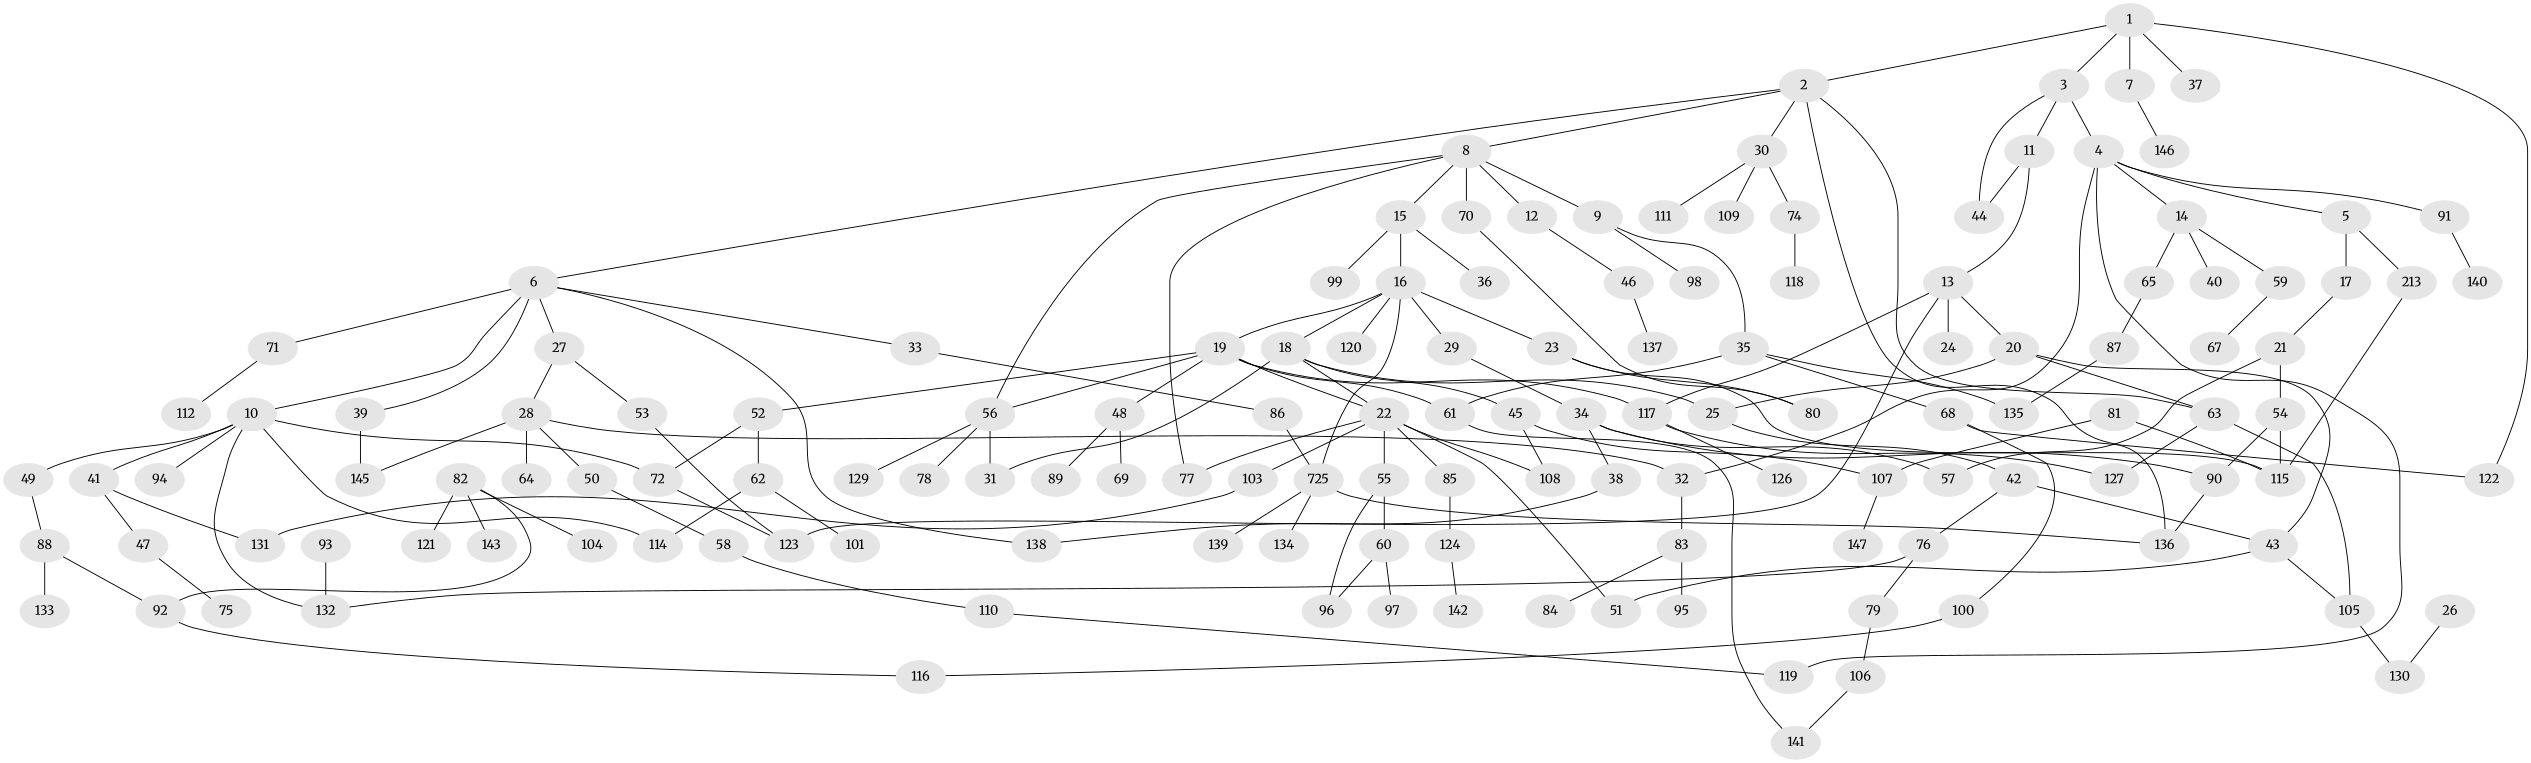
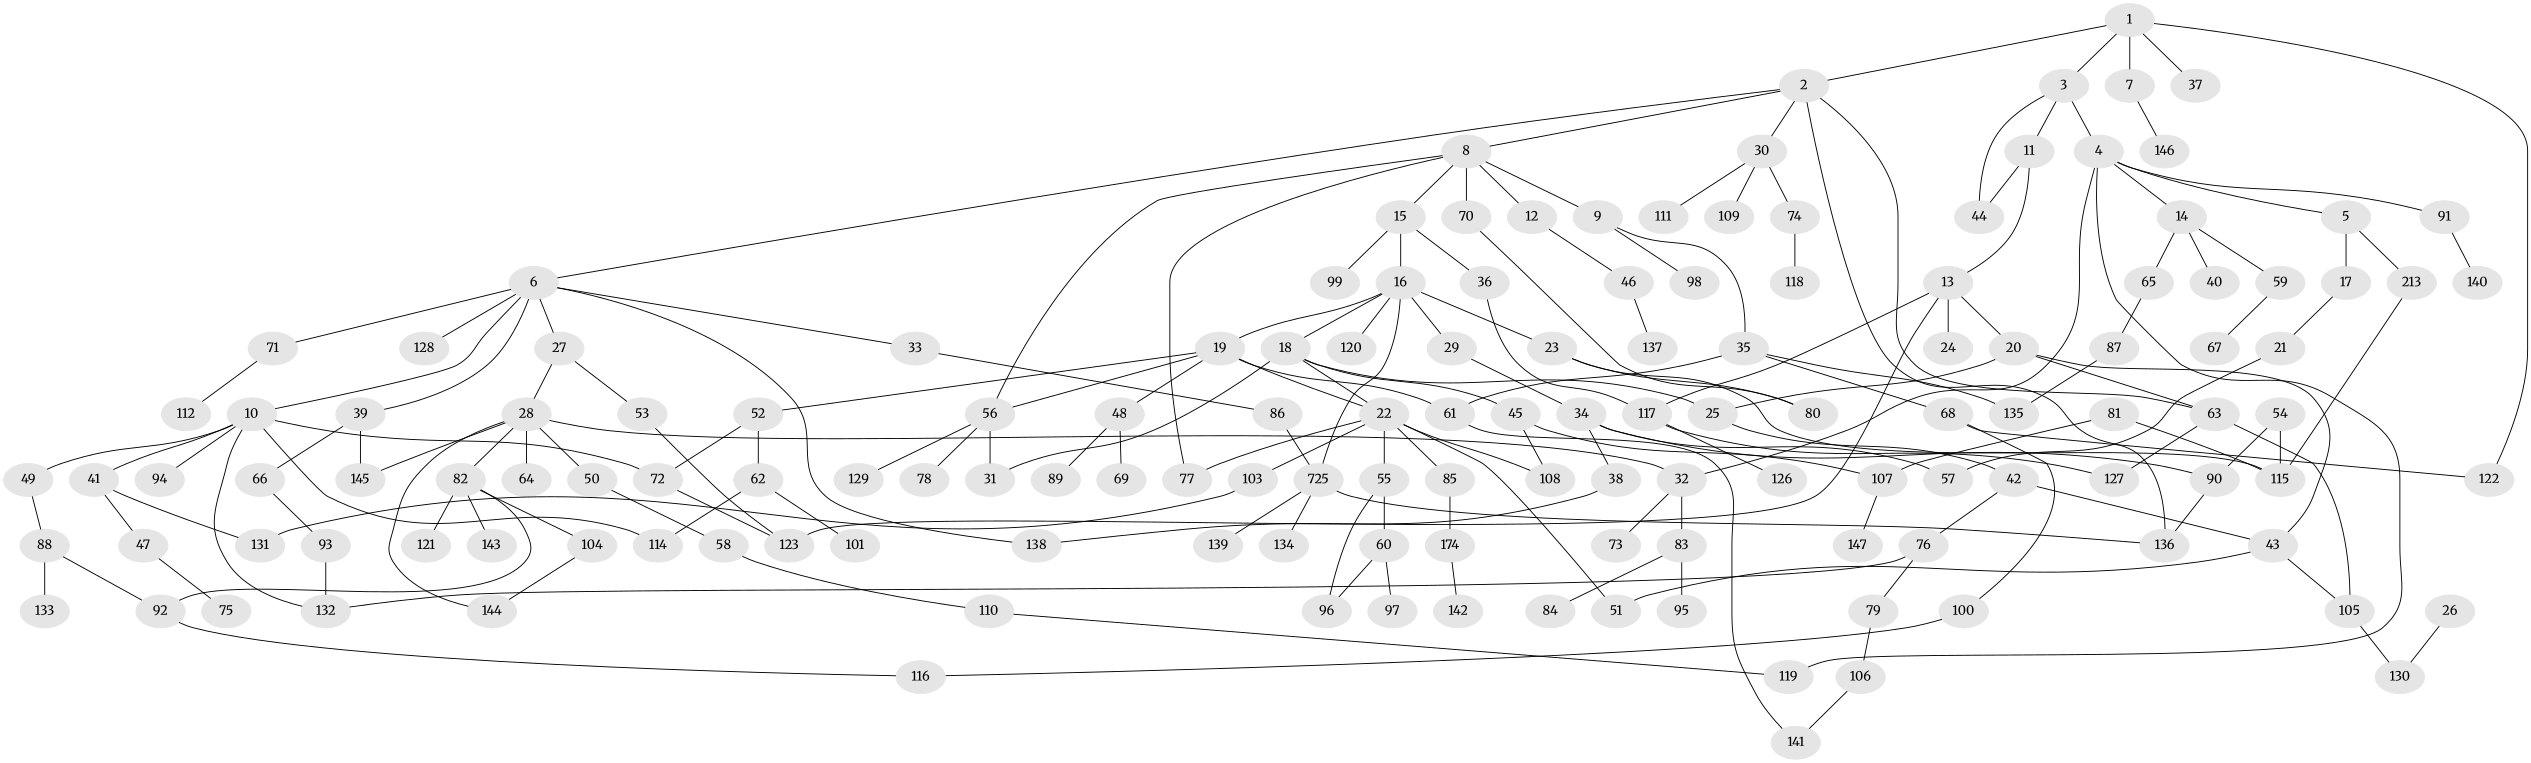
node "128": added
edge "19" -- "117": now "36" -- "117"
edge "21" -- "54": removed
edge "28" -- "82": added
node "66": added
node "124": label "124" -> "174"
node "73": added
node "144": added
